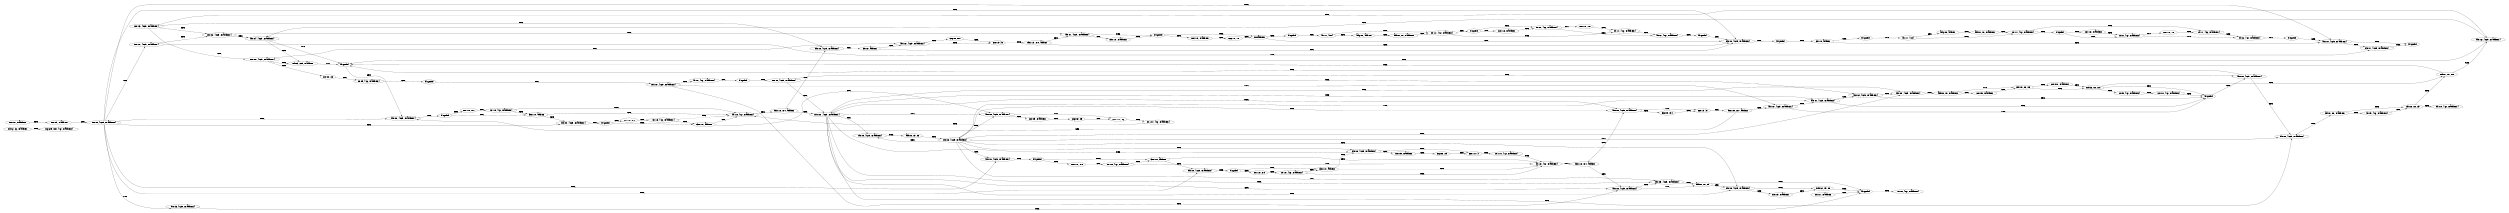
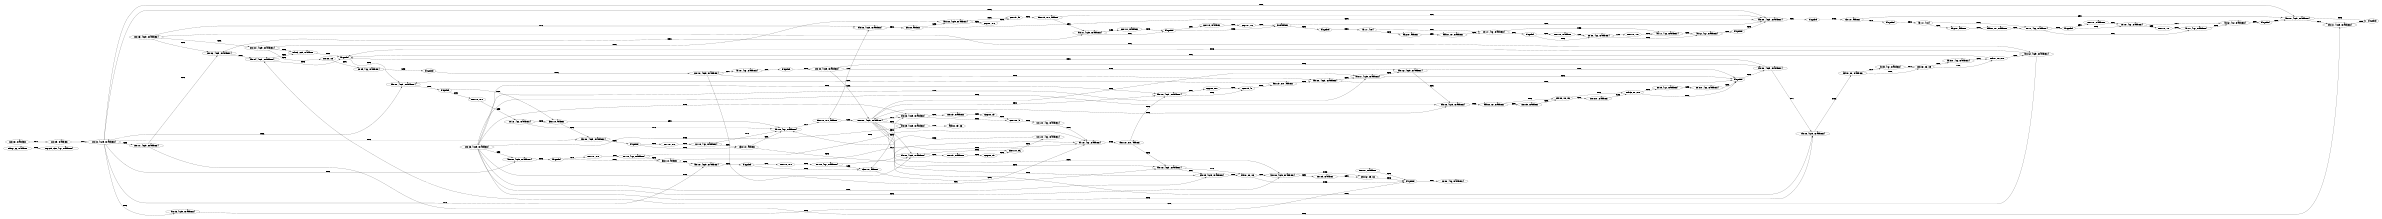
edge "mul x3 , x8 , x10" -> "mul x1 , x8 , x10": now "ldr x10 , [ sp , # address ]" -> "mul x1 , x8 , x10"
edge "add x8 , x9 , x8" -> "stur x8 , [ x29 , #- address ]": removed, label "DFG"
